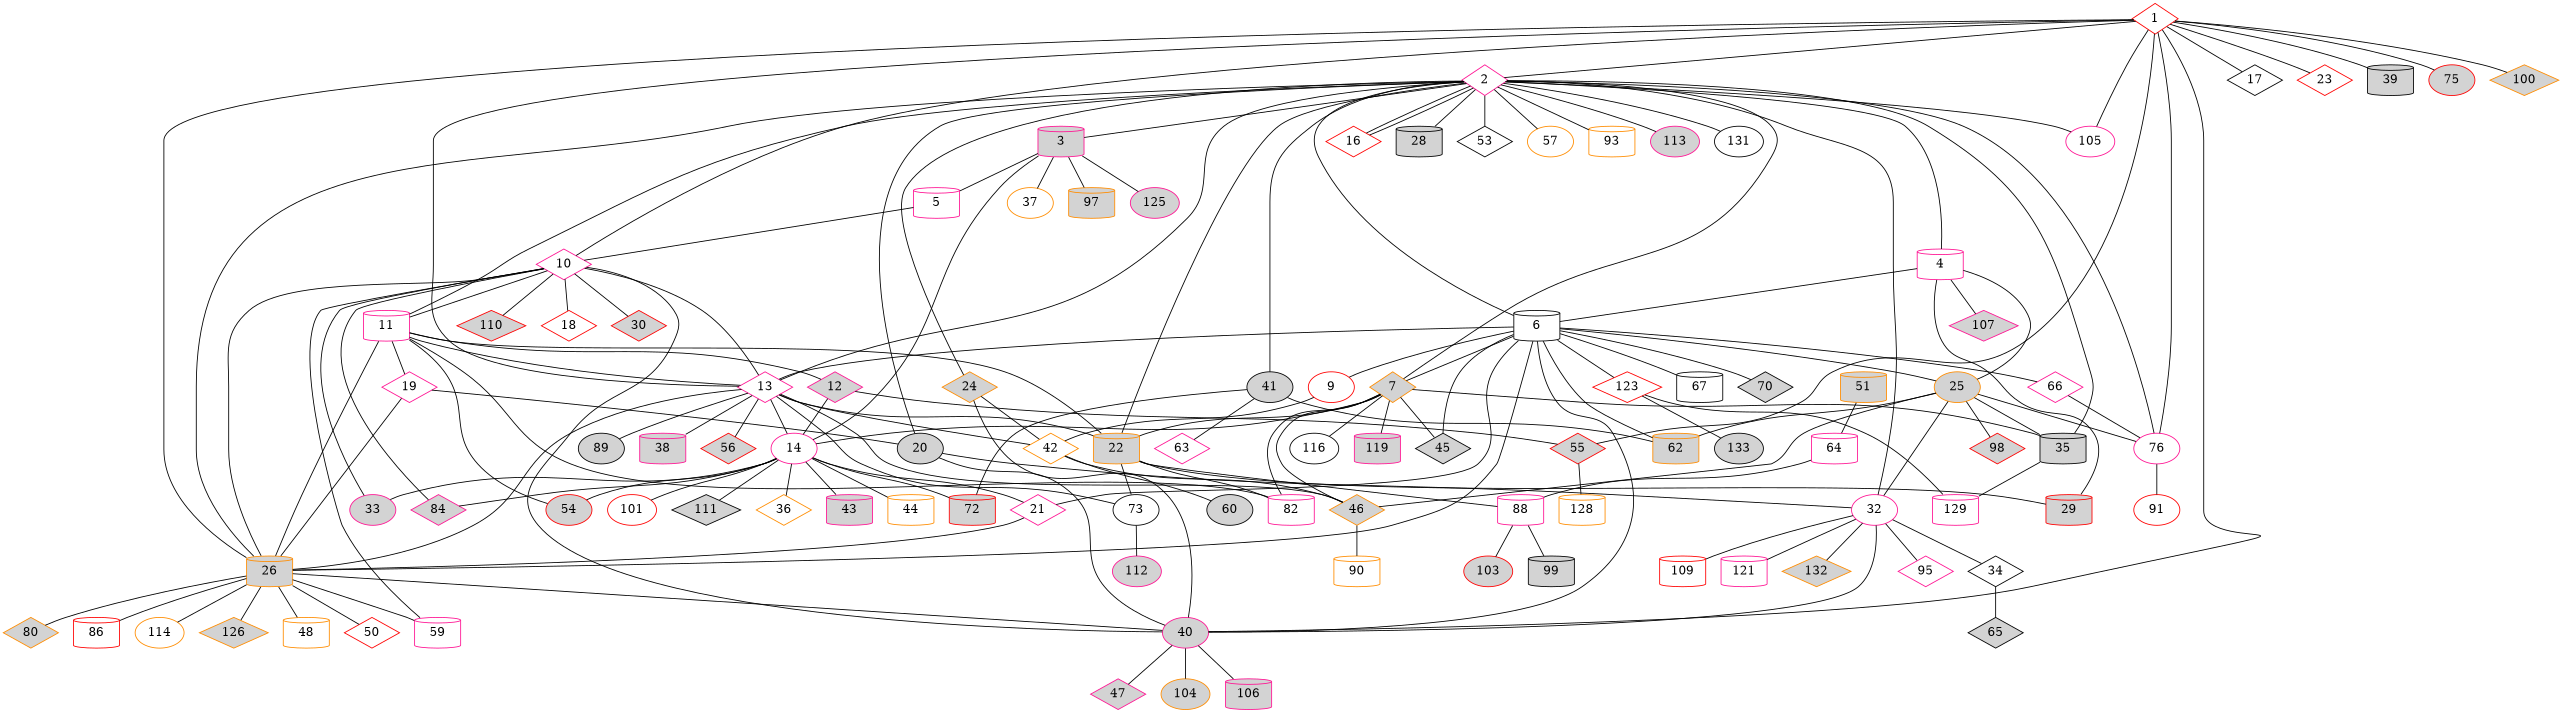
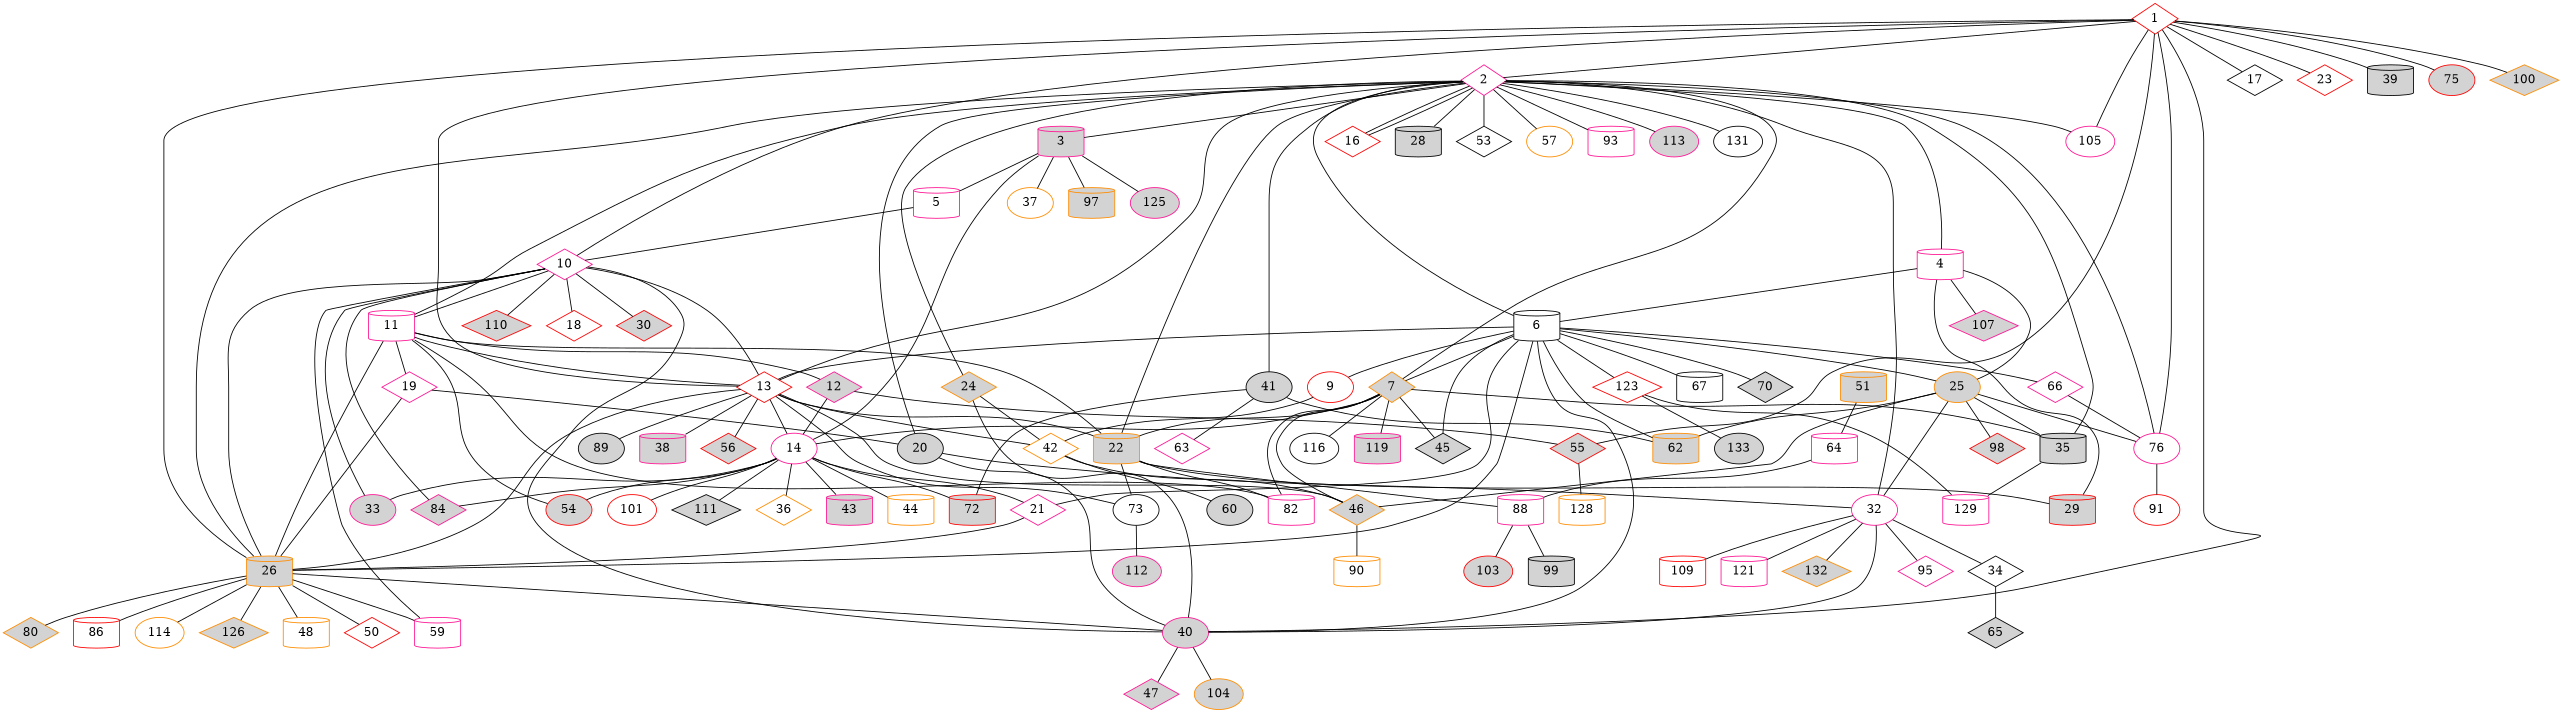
node "93": color darkorange -> deeppink
node "13": color deeppink -> red
node "106": removed
